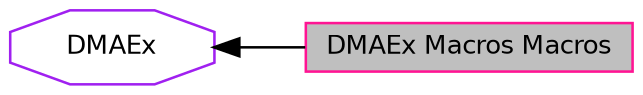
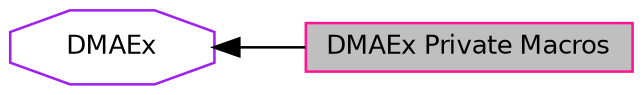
node "DMAEx Macros Macros": label "DMAEx Macros Macros" -> "DMAEx Private Macros"
